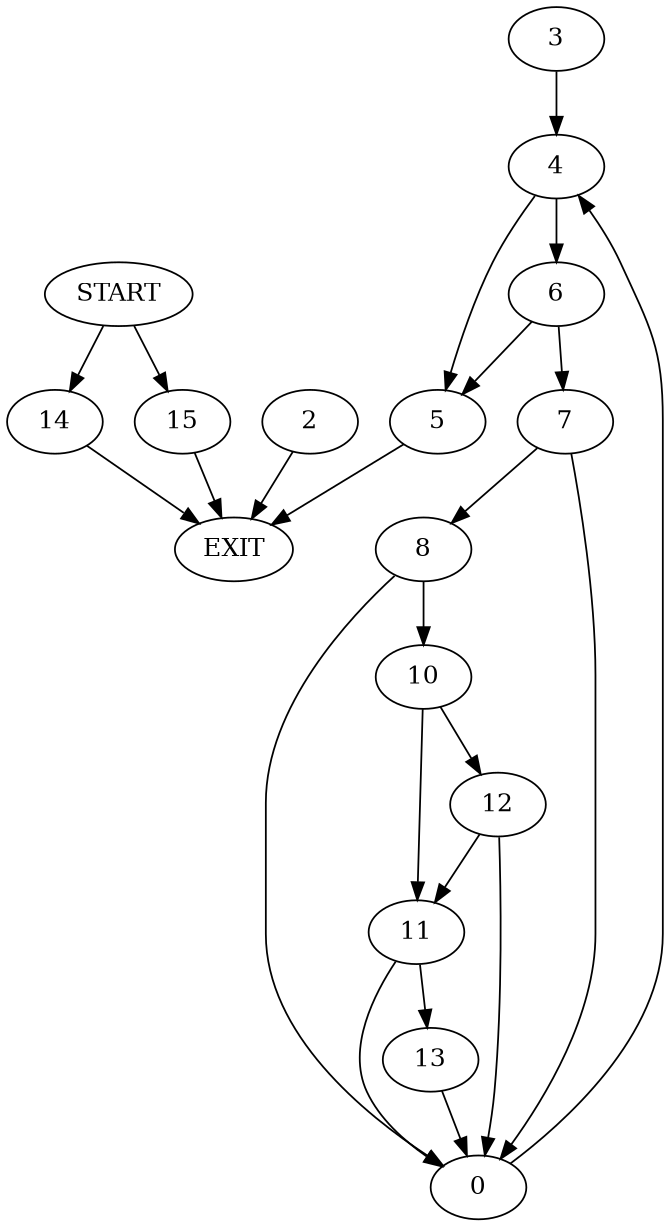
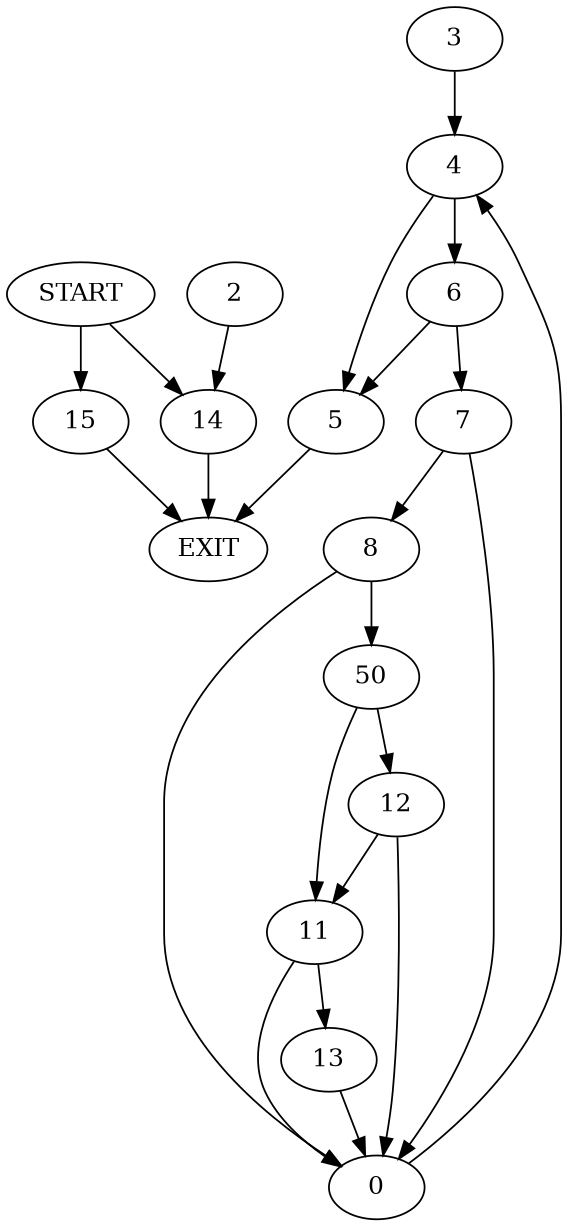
edge "2" -> "EXIT": now "2" -> "14"
node "10": label "10" -> "50"
